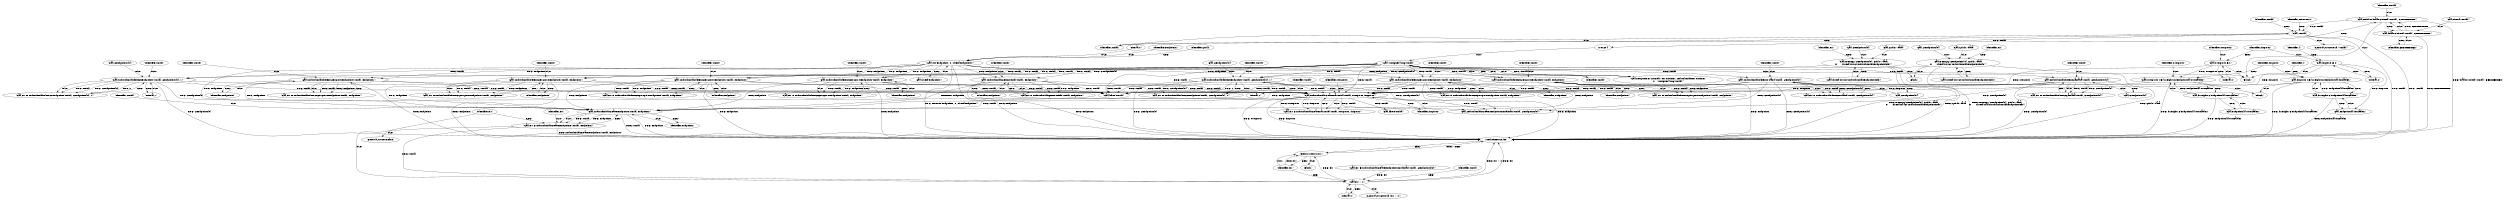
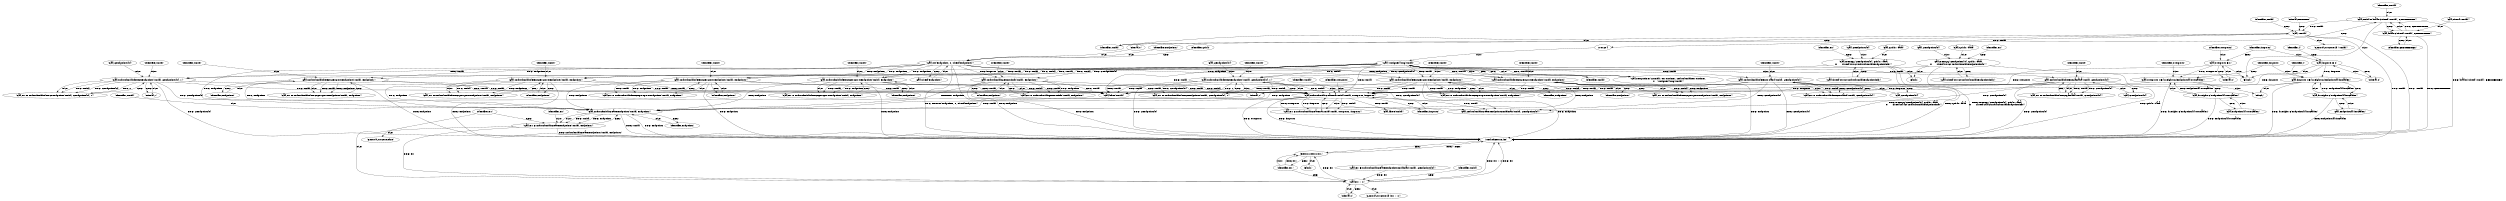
node "(Identifier,ENOMEM)": label "(Identifier,ENOMEM)" -> "(Literal,ENOMEM)"
edge "(Call,out(endpoints, 0, sizeof(endpoints)))" -> "(Call,snd_usbmidi_get_ms_info(umidi, endpoints))": label "DDG: endpoints" -> "DDG: in_ports"
edge "(Call,in_ports = 0)" -> "(Call,endpoints[i].in_cables)": now "(Call,in_ports = 0)" -> "(Call,in_ports += hweight16(endpoints[i].in_cables))"
edge "(Call,err = snd_usbmidi_create_endpoints(umidi, endpoints))" -> "(Call,err < 0)": label "DDG: umidi" -> "DDG: err"
